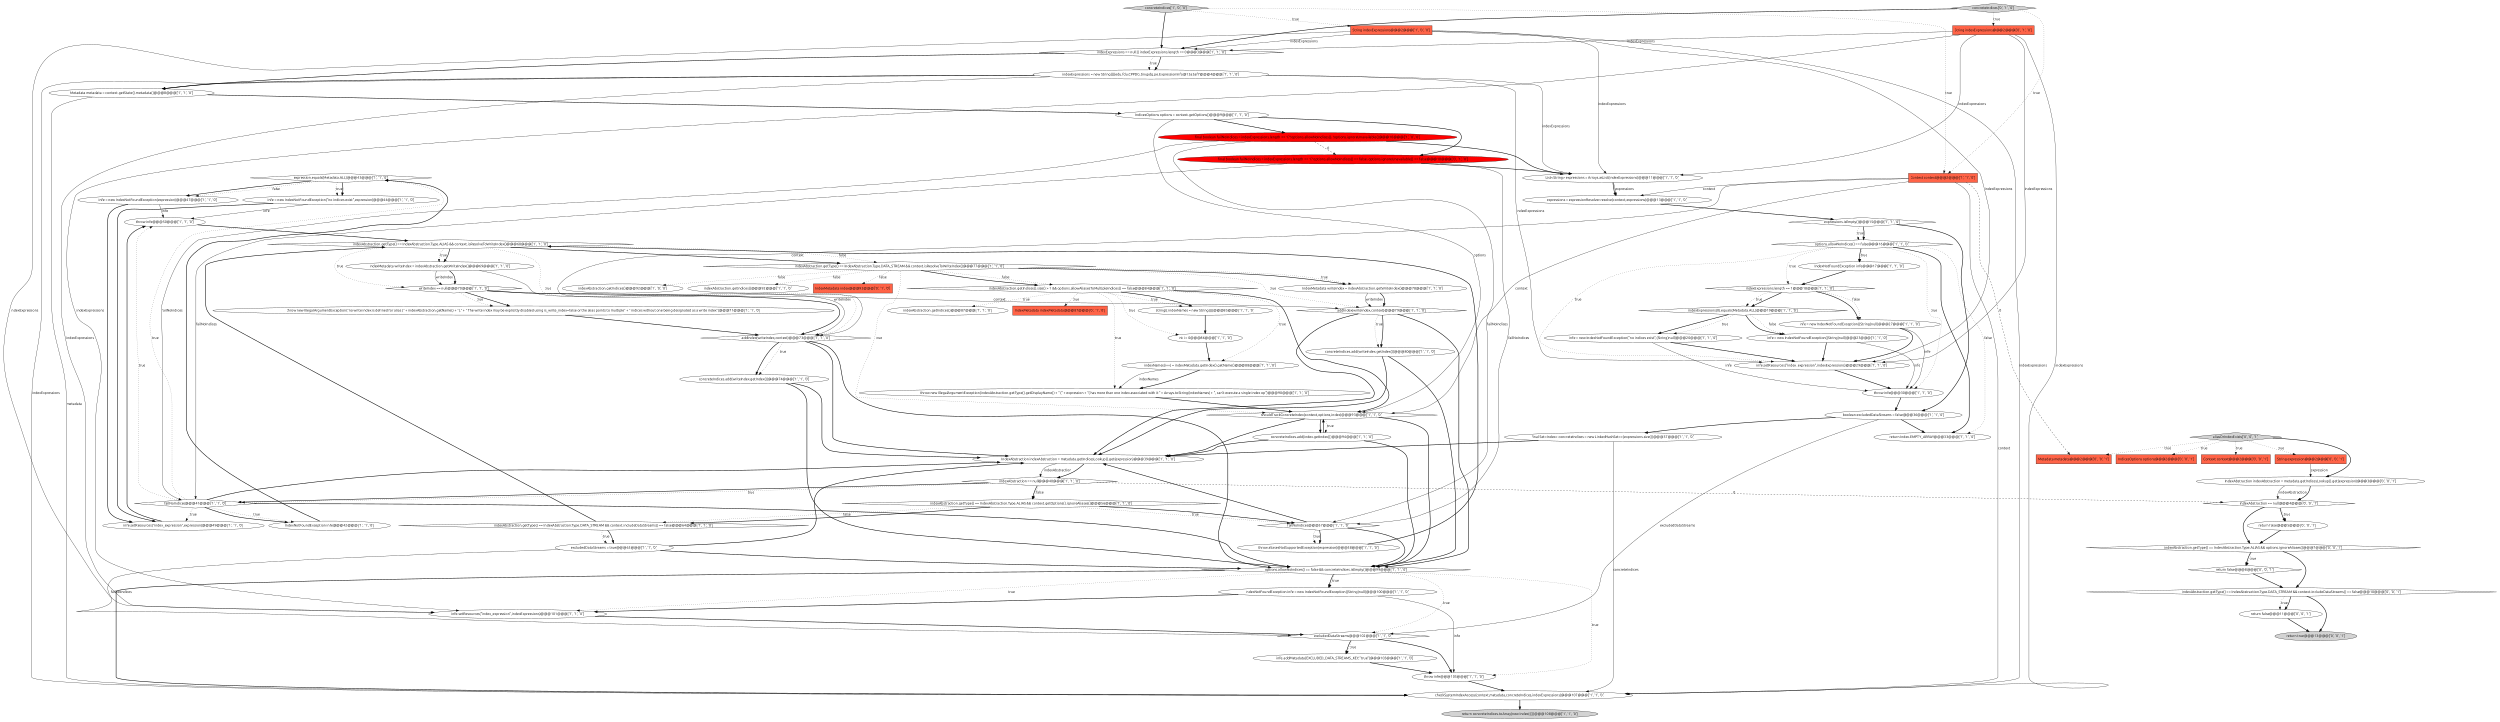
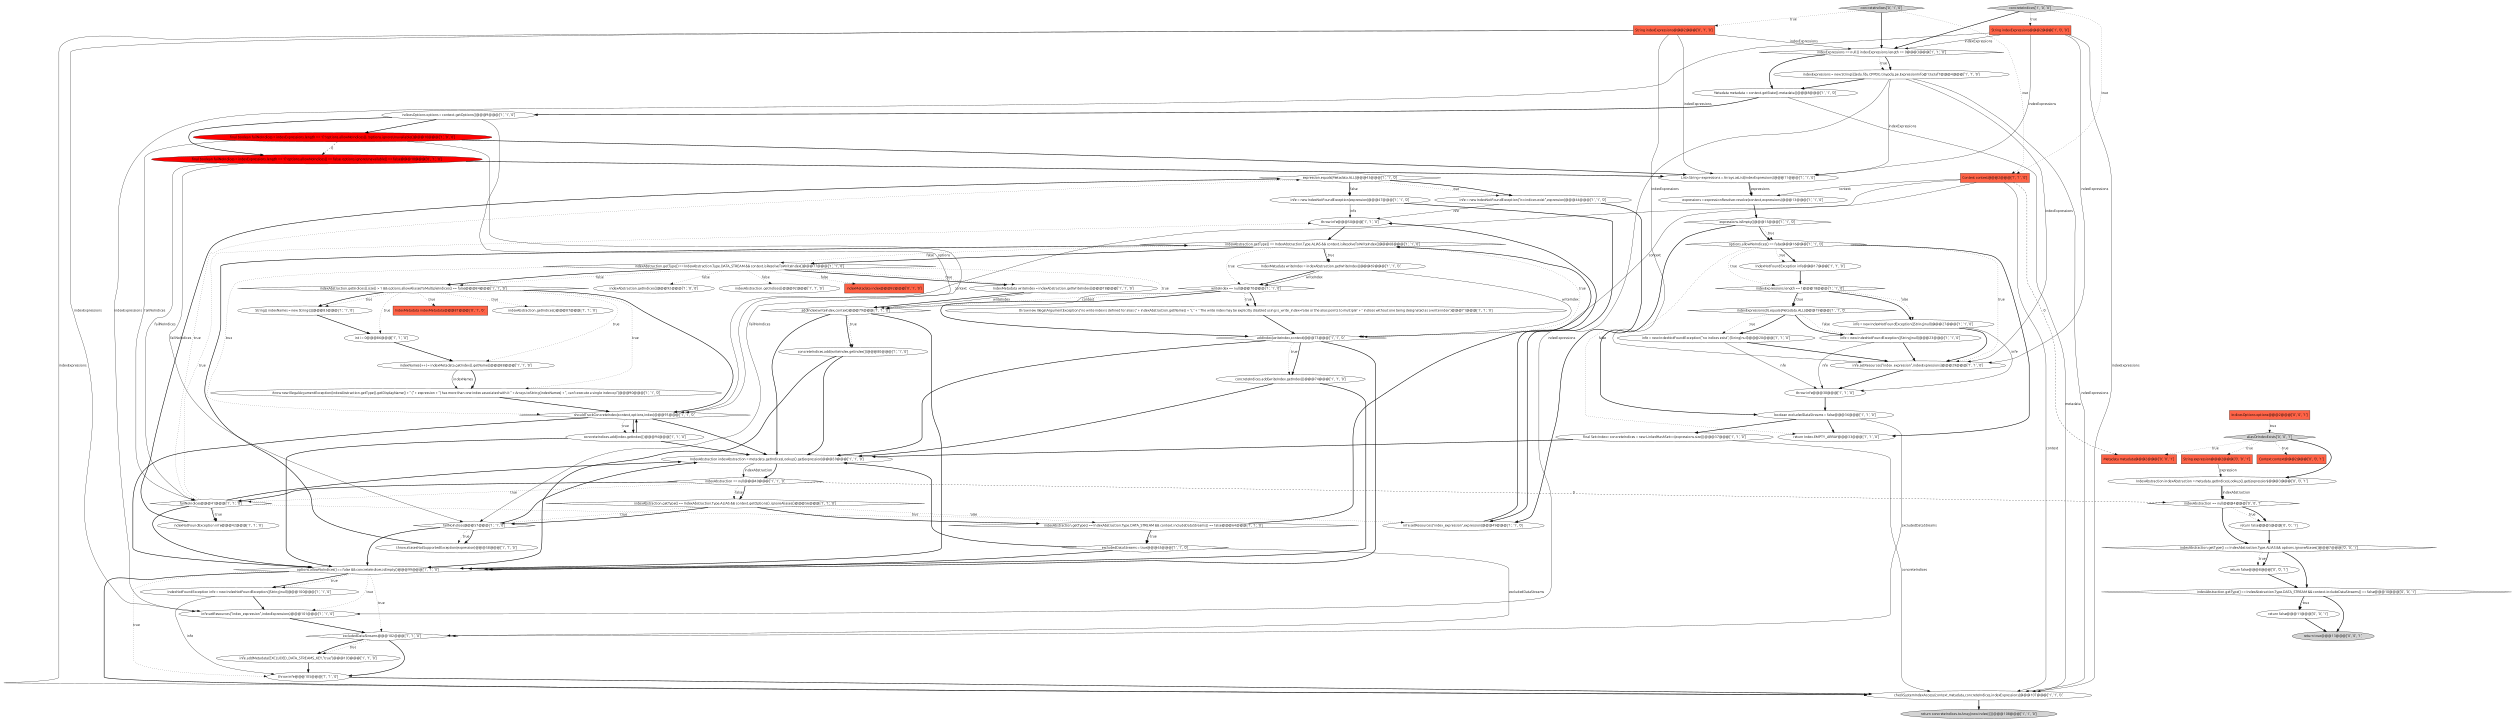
edge "options.allowNoIndices() == false@@@16@@@['1', '1', '0']" -> "throw infe@@@30@@@['1', '1', '0']": removed, label "true"
edge "aliasOrIndexExists['0', '0', '1']" -> "IndicesOptions options@@@2@@@['0', '0', '1']": reversed
node "excludedDataStreams = true@@@65@@@['1', '1', '0']": shape ellipse -> diamond
node "return false@@@8@@@['0', '0', '1']": shape diamond -> ellipse
edge "excludedDataStreams = true@@@65@@@['1', '1', '0']" -> "excludedDataStreams@@@102@@@['1', '1', '0']": label "failNoIndices" -> "excludedDataStreams"
